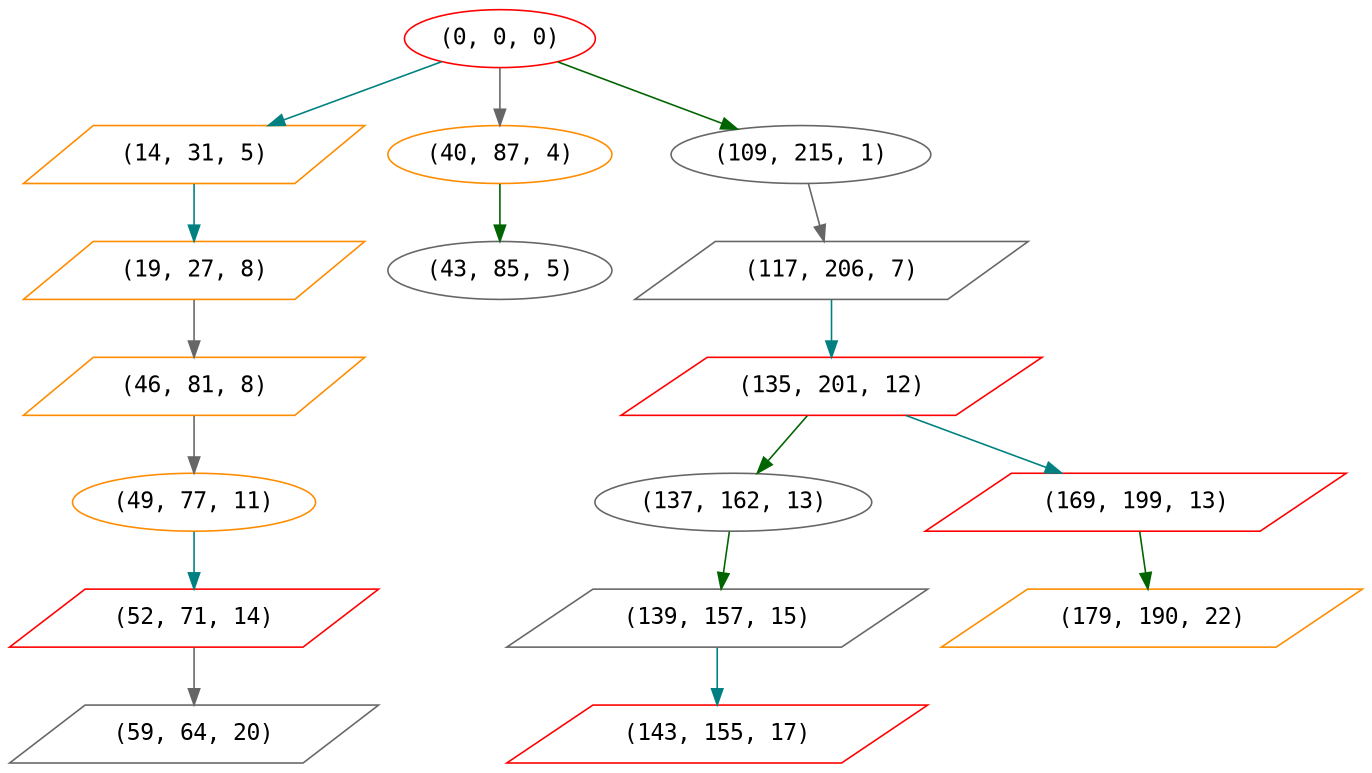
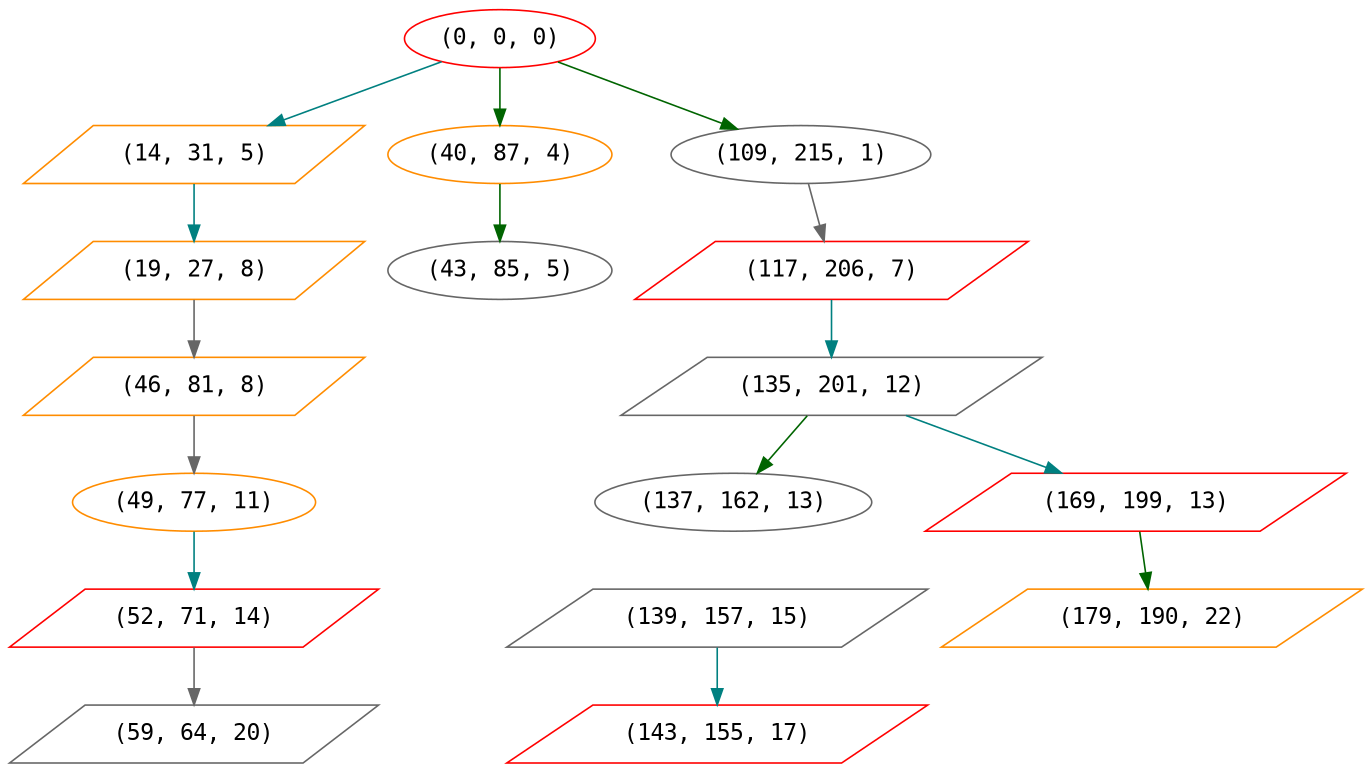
edge "(0, 0, 0)" -> "(40, 87, 4)": color gray40 -> darkgreen
node "(117, 206, 7)": color gray40 -> red
node "(135, 201, 12)": color red -> gray40
edge "(137, 162, 13)" -> "(139, 157, 15)": removed
